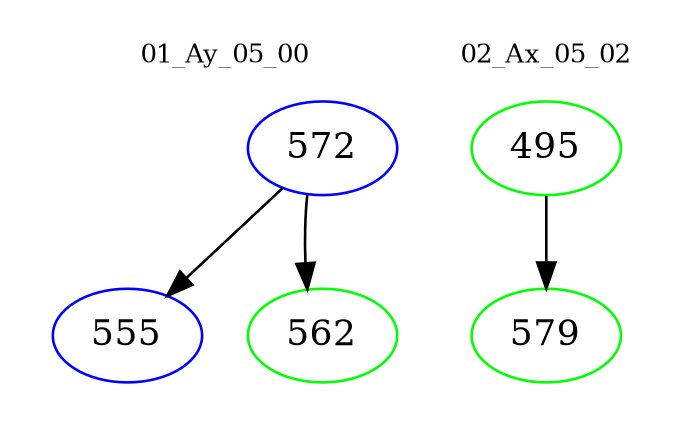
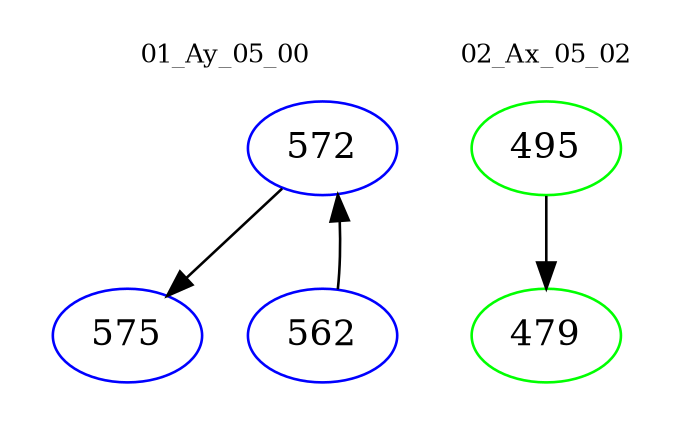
edge "572" -> "562": reversed
node "555": label "555" -> "575"
node "562": color green -> blue
node "579": label "579" -> "479"
